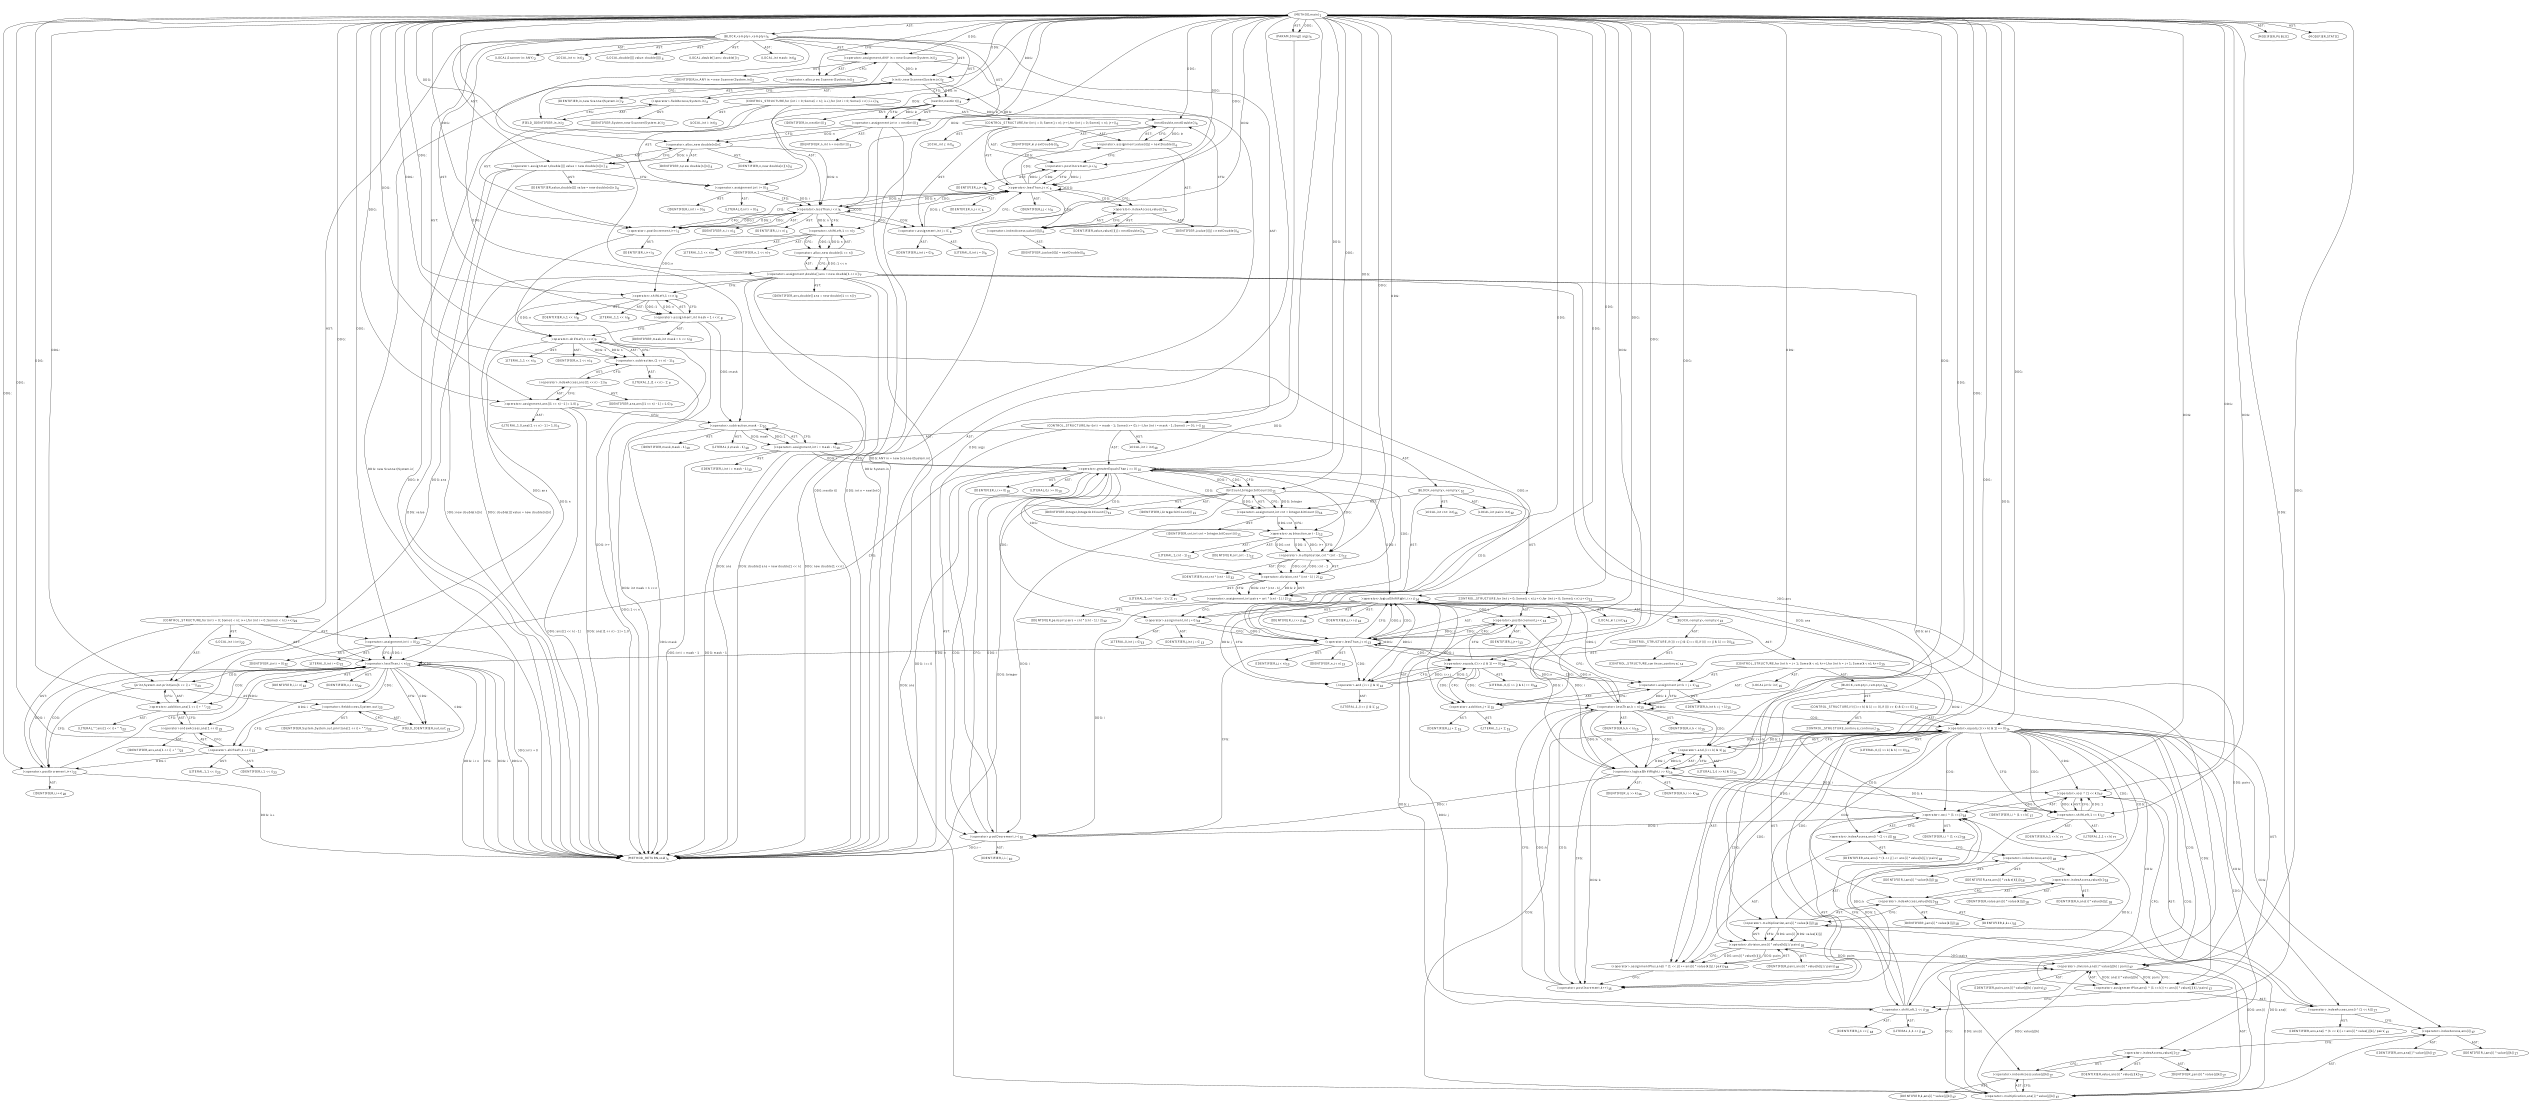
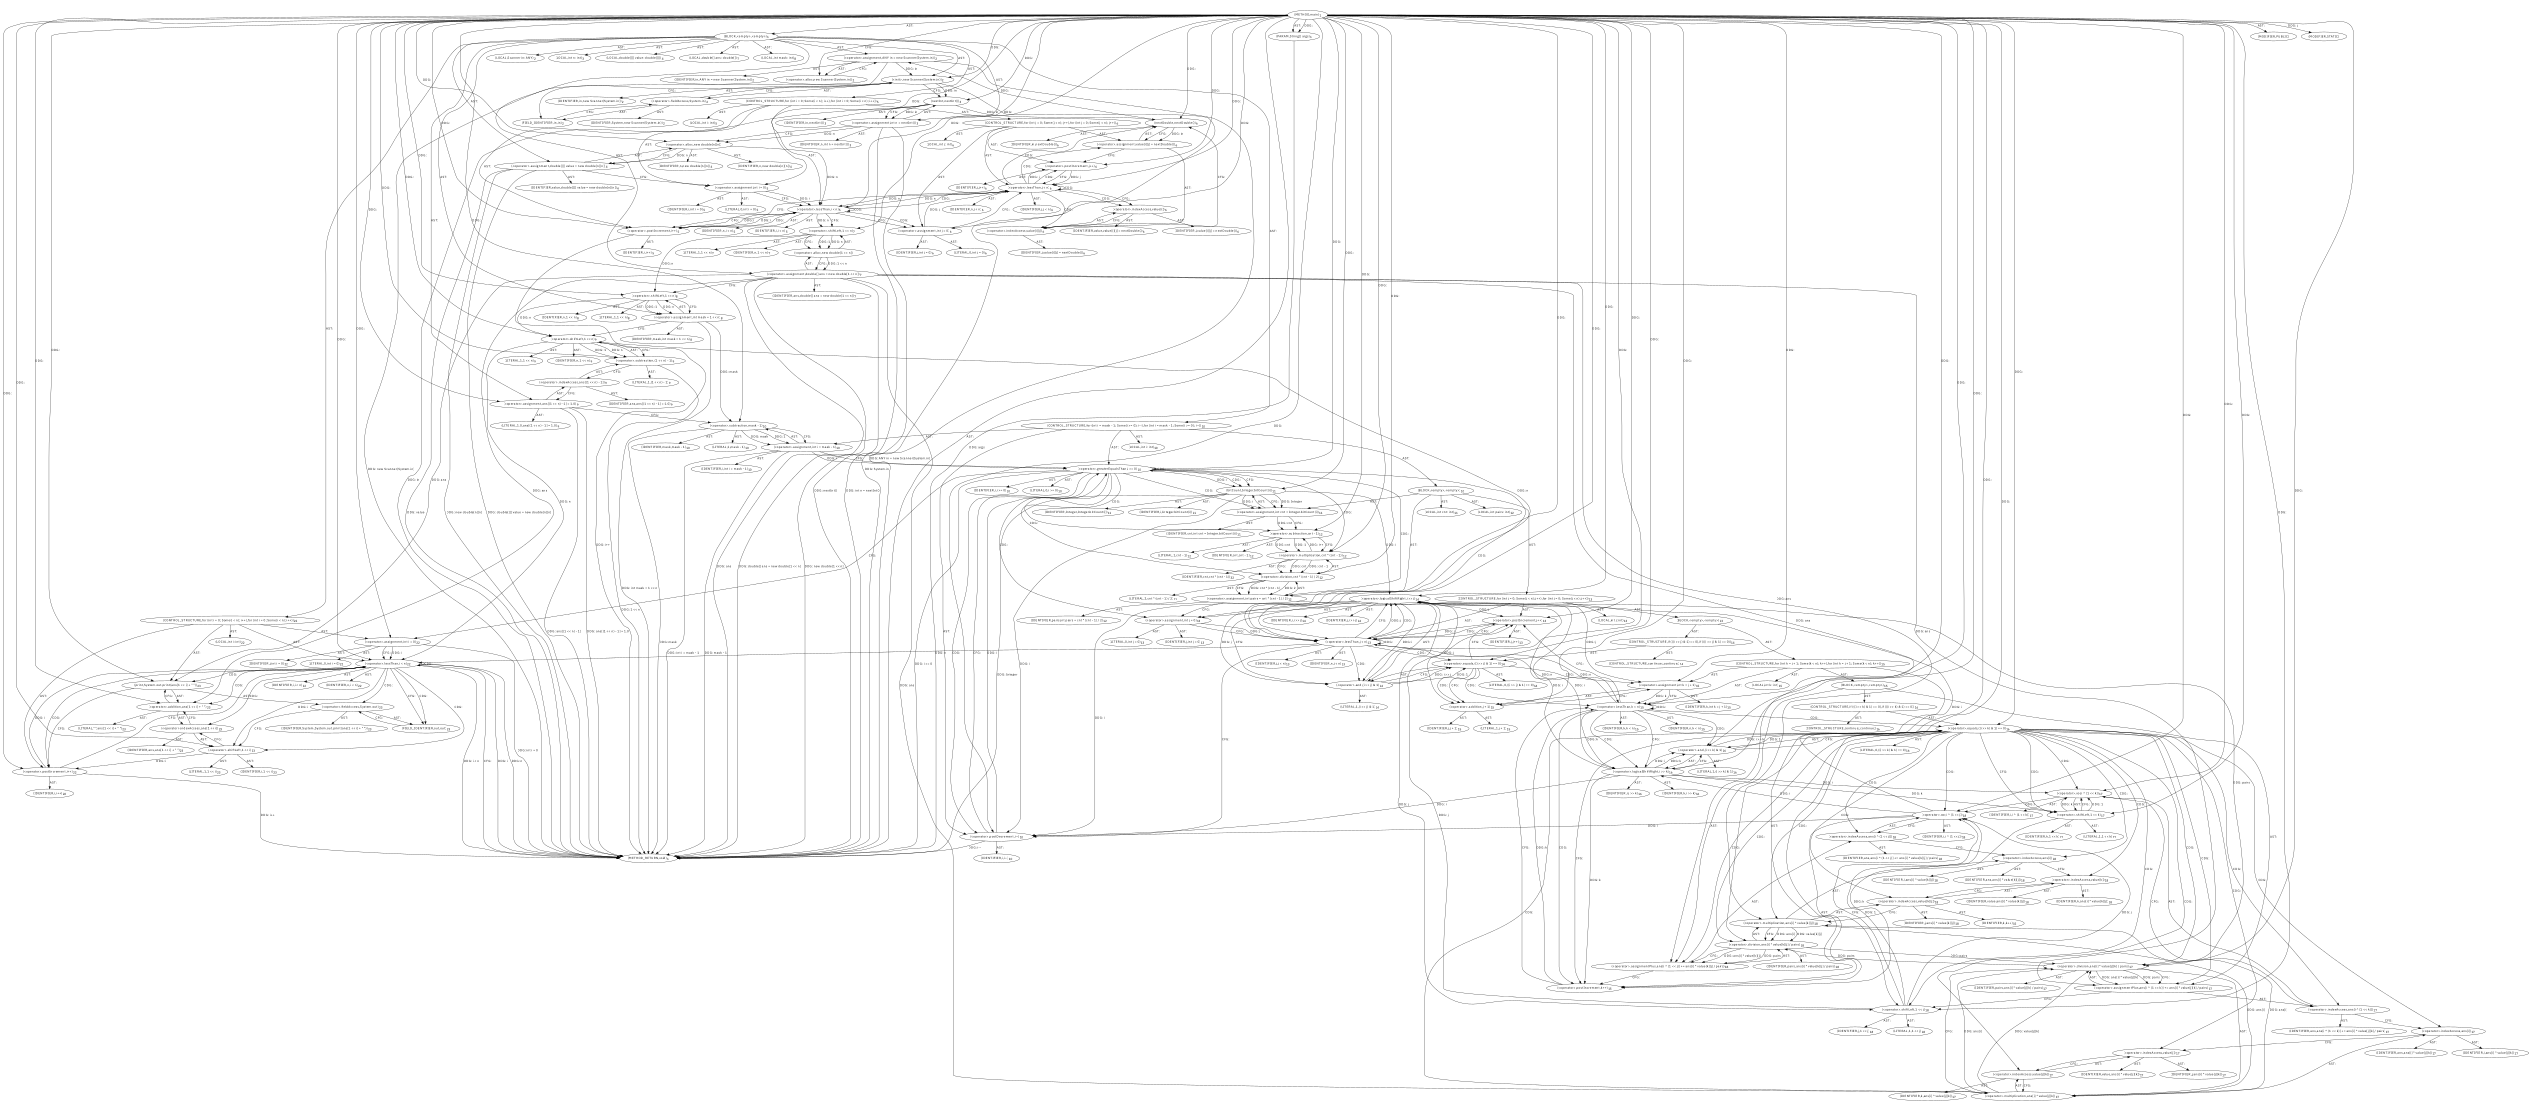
edge "(METHOD,main)" -> "(<operator>.assignment,ANY in = new Scanner(System.in))": now "(nextDouble,nextDouble())" -> "(<operator>.assignment,ANY in = new Scanner(System.in))"
edge "(METHOD,main)" -> "(MODIFIER,STATIC)": label "AST: " -> "DDG: j"
edge "(<operator>.and,(i >> j) & 1)" -> "(<operator>.logicalShiftRight,i >> j)": added, label "AST:"
